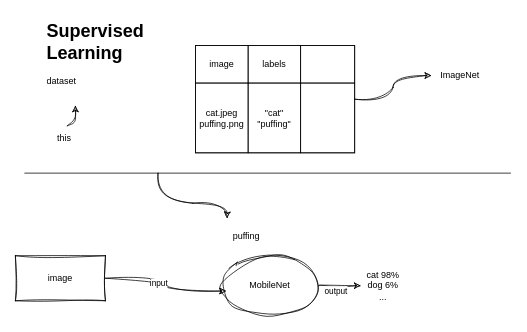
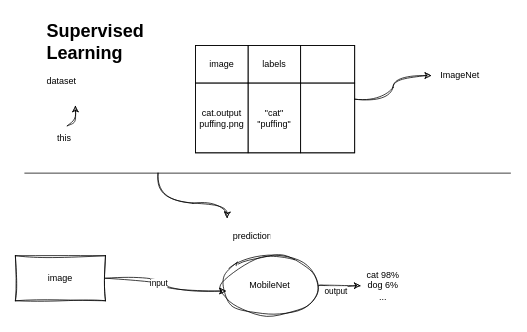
node "cat.jpeg puffing.png": label "cat.jpeg puffing.png" -> "cat.output puffing.png"
node "puffing": label "puffing" -> "prediction"
